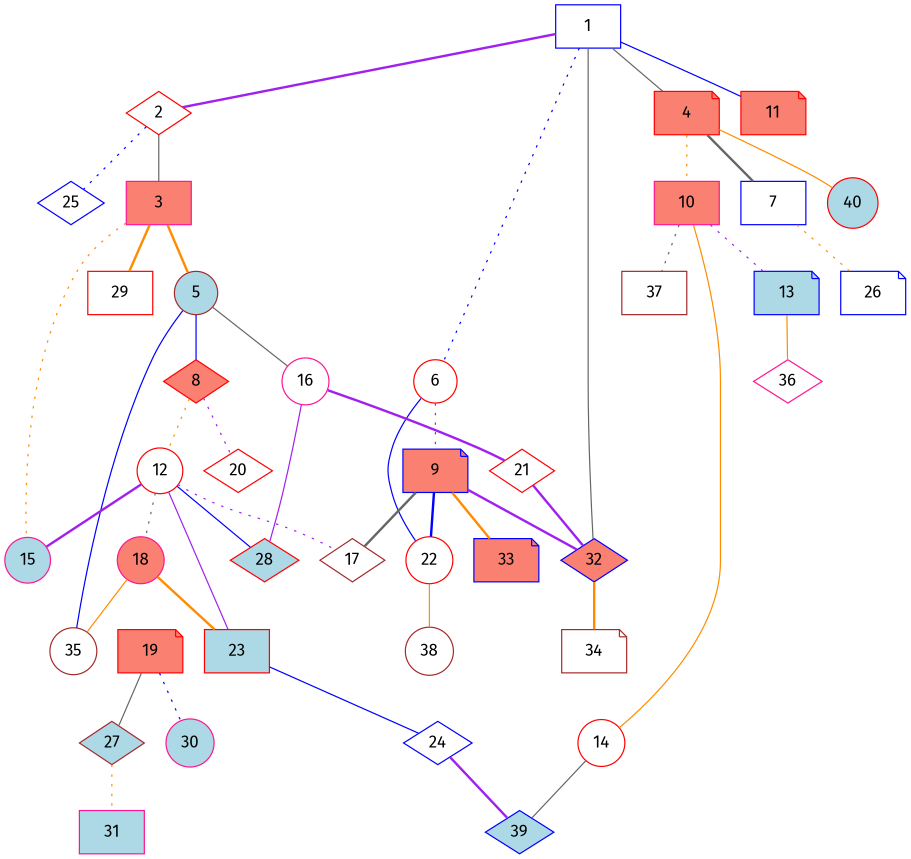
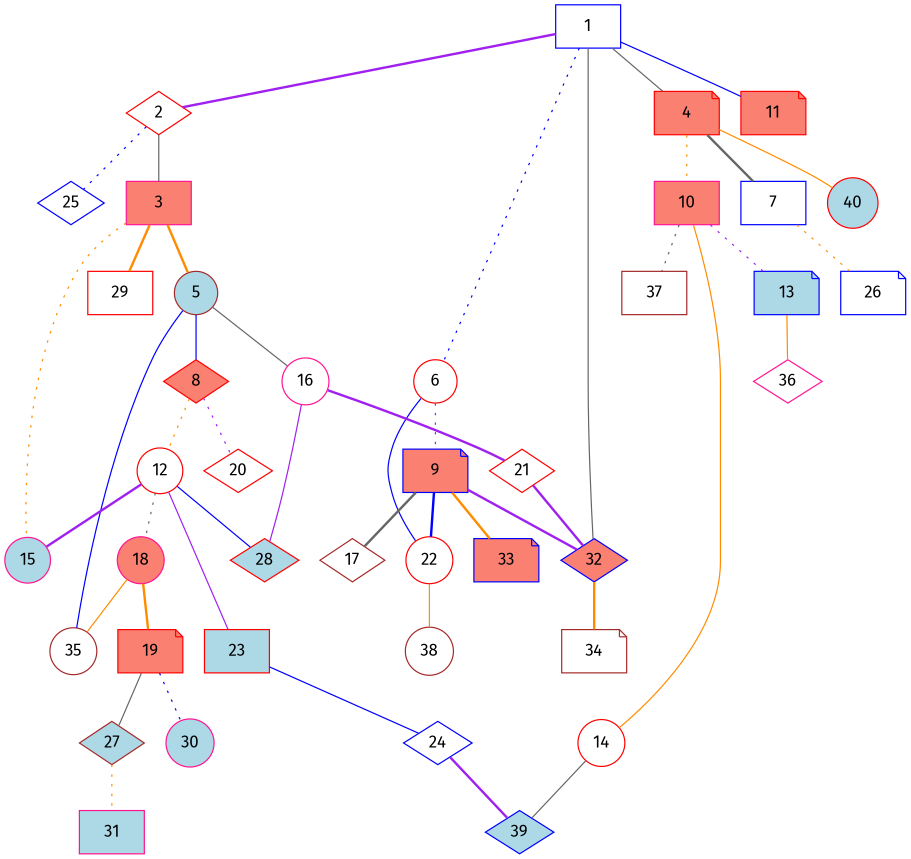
edge "12" -- "17": removed
edge "18" -- "23": now "18" -- "19"
